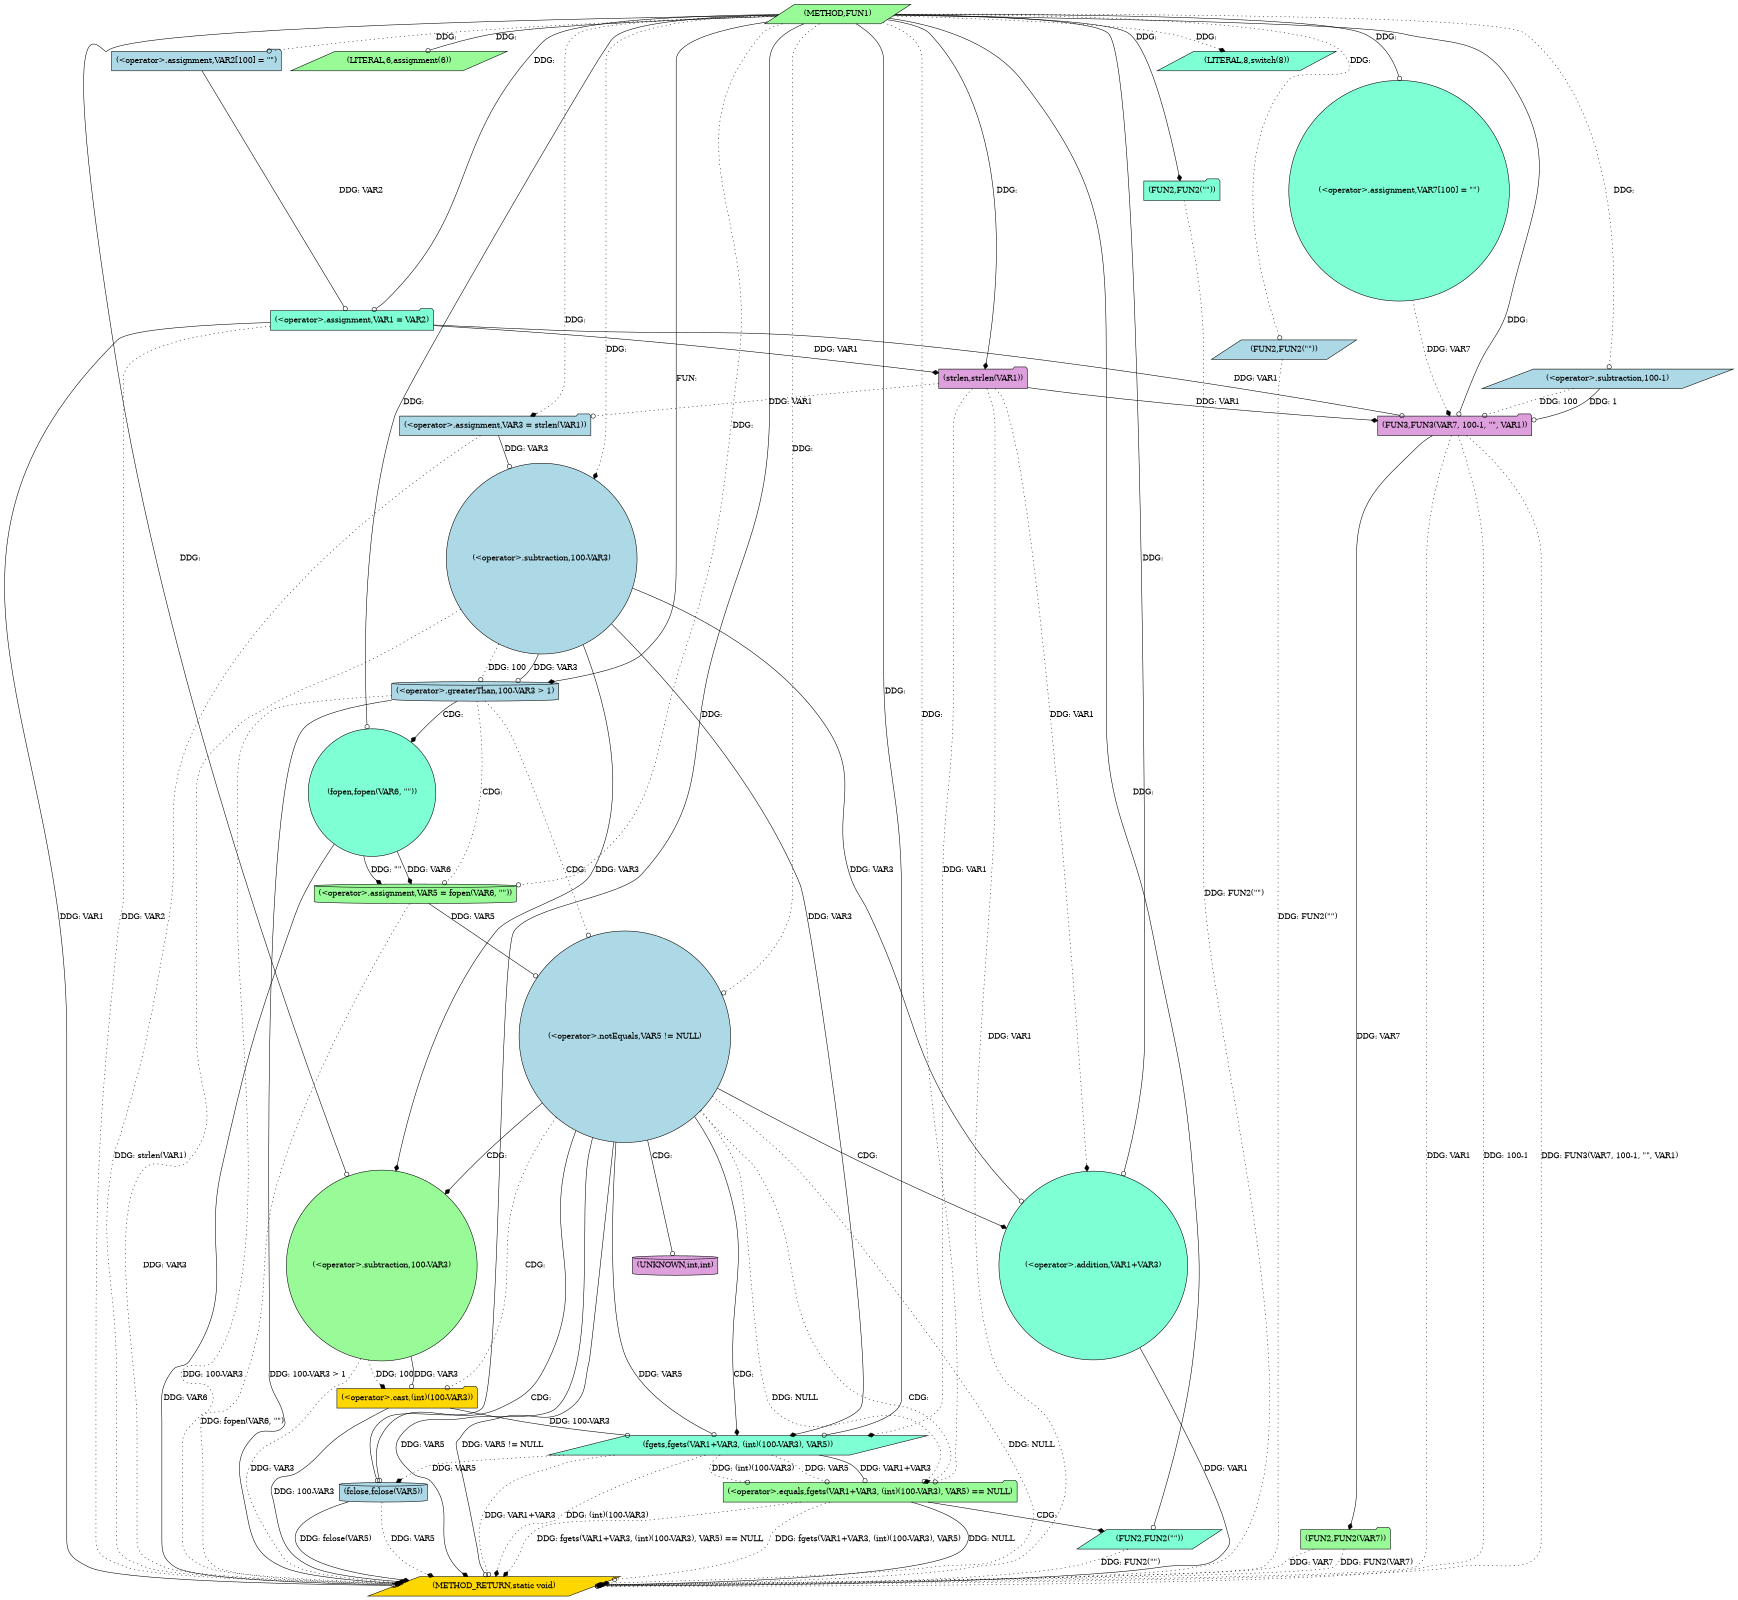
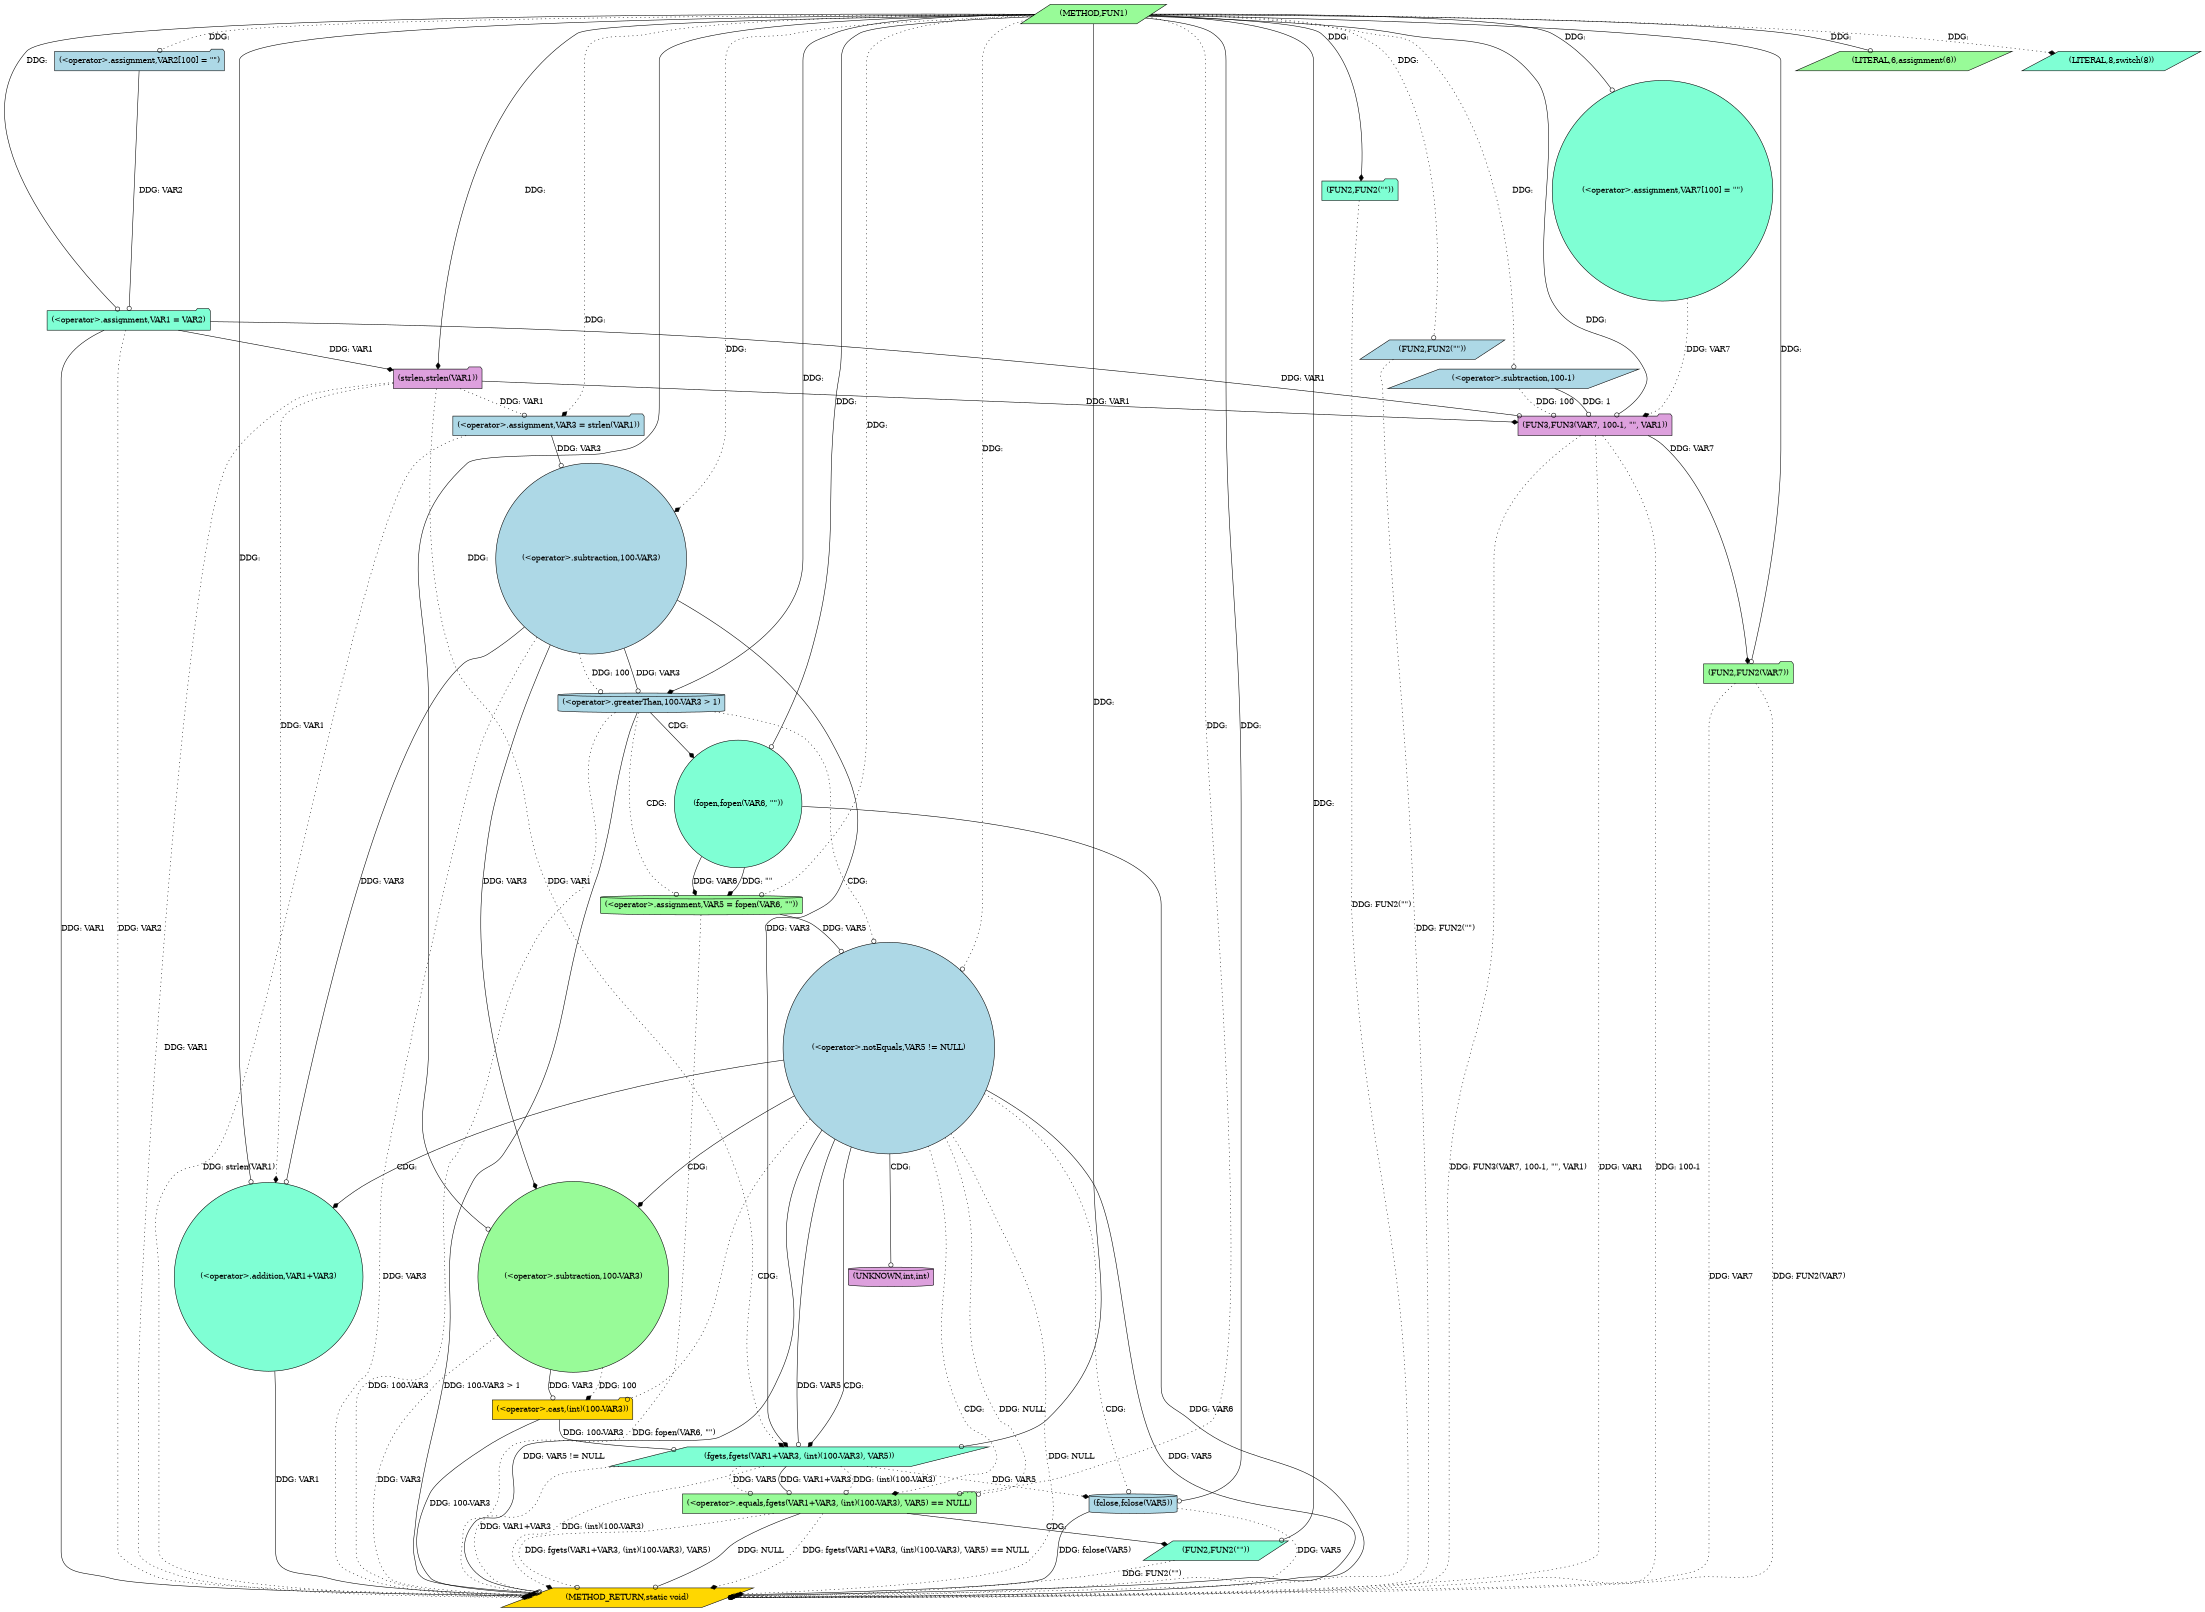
edge "(METHOD,FUN1)" -> "(FUN2,FUN2(VAR7))": added, label "DDG:"
edge "(METHOD,FUN1)" -> "(<operator>.greaterThan,100-VAR3 > 1)": label "FUN: " -> "DDG: "
edge "(<operator>.notEquals,VAR5 != NULL)" -> "(fclose,fclose(VAR5))": style solid -> dotted
